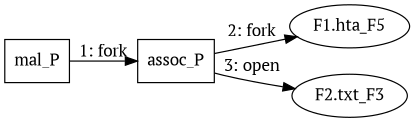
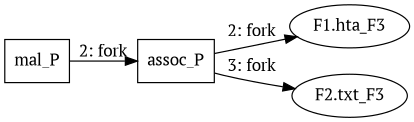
node "F1.hta_F5": label "F1.hta_F5" -> "F1.hta_F3"
edge "mal_P" -> "assoc_P": label "1: fork" -> "2: fork"
edge "assoc_P" -> "F2.txt_F3": label "3: open" -> "3: fork"
